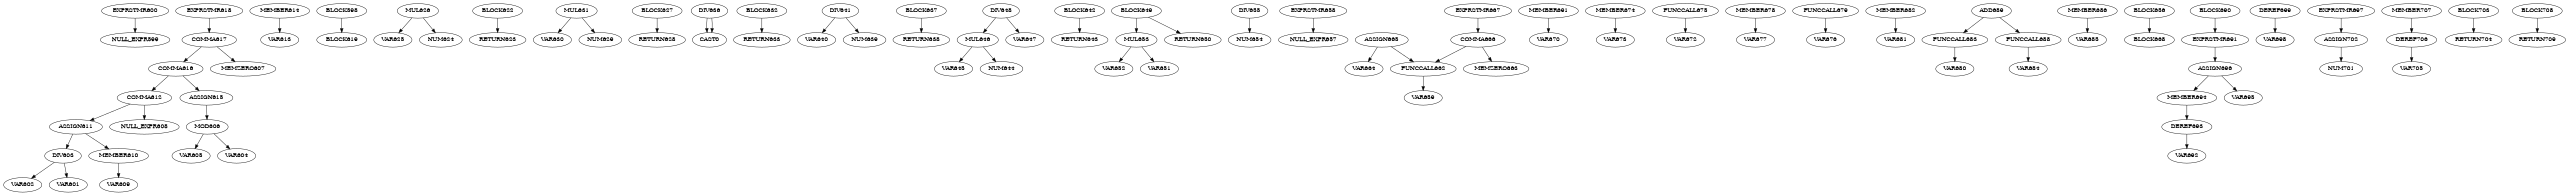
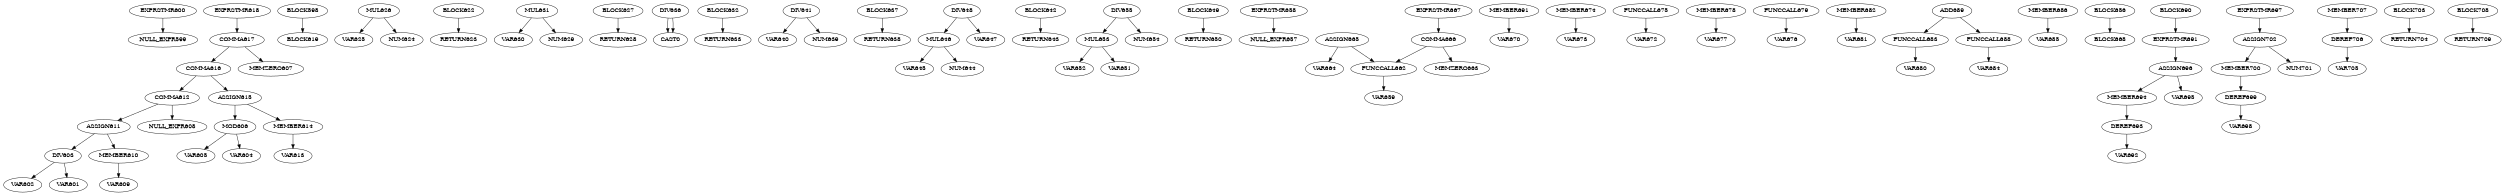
edge "BLOCK649" -> "MUL653": now "DIV655" -> "MUL653"
node "MEMBER700": added
edge "ASSIGN615" -> "MEMBER614": added
